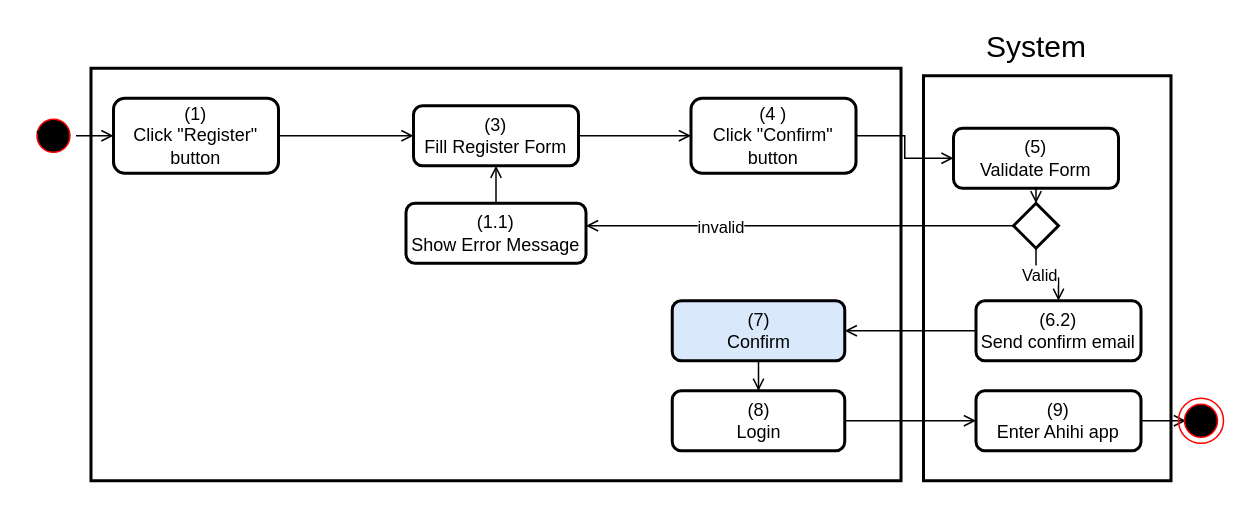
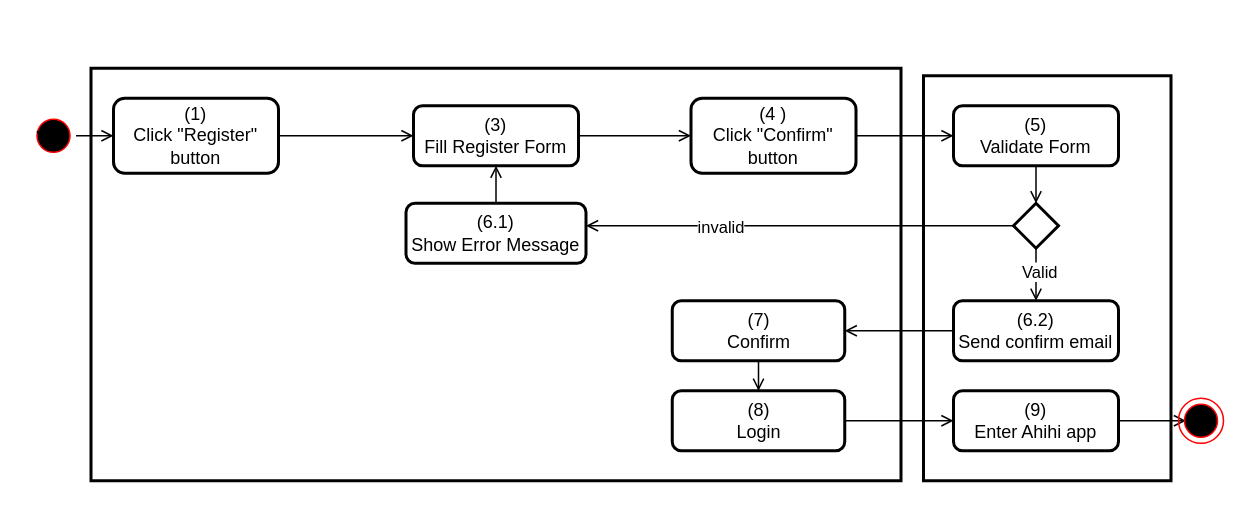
node "System": removed
node "(5) Validate Form": moved (1036, 158) -> (1036, 136)
node "(1.1) Show Error Message": label "(1.1) Show Error Message" -> "(6.1) Show Error Message"
node "(7) Confirm": fillcolor #dae8fc -> #ffffff
node "(6.2) Send confirm email": moved (1058, 331) -> (1036, 331)
node "(9) Enter Ahihi app": moved (1058, 421) -> (1036, 421)
